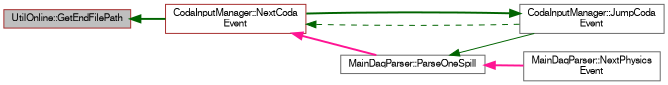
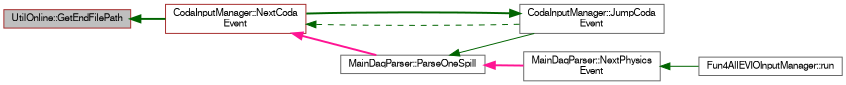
node "Fun4AllEVIOInputManager::run": added
